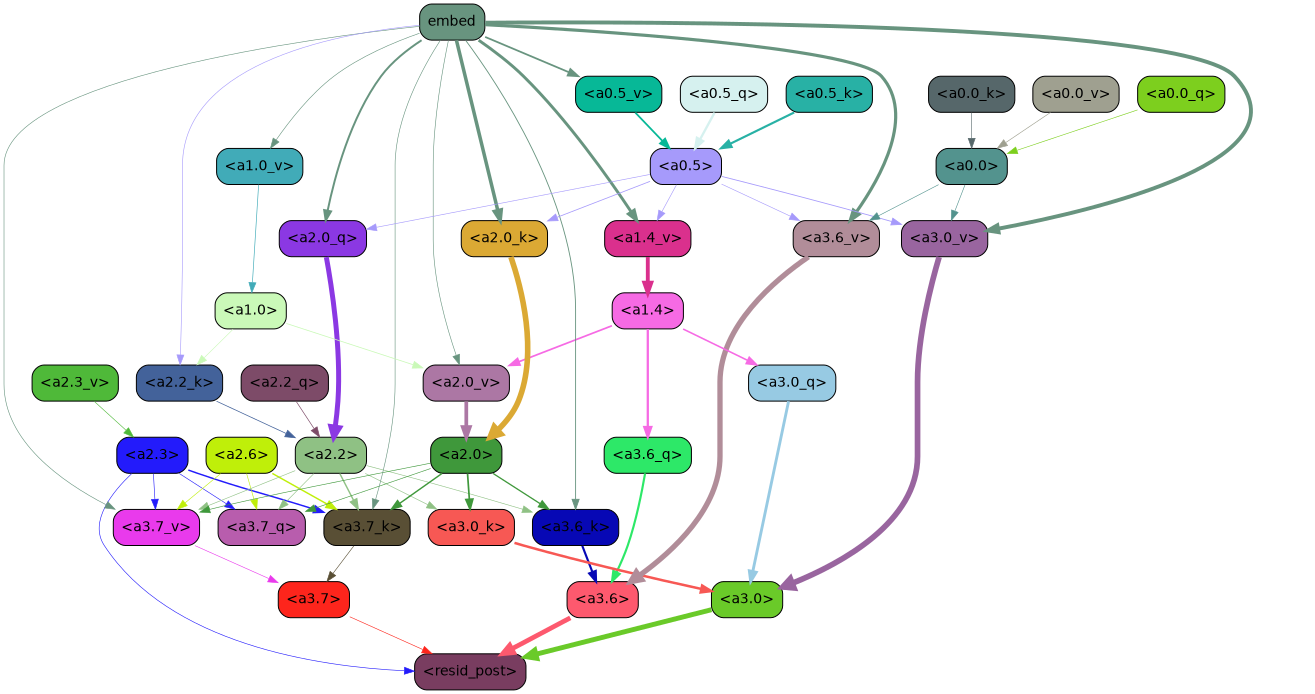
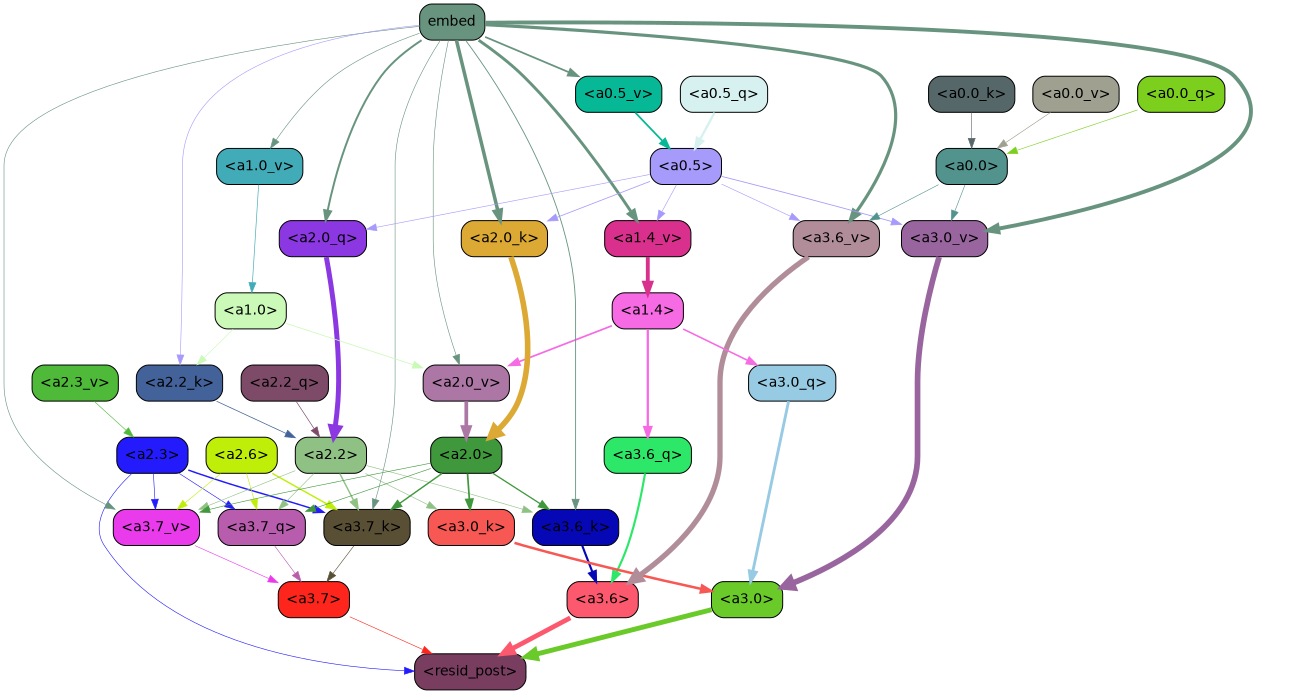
node "<a0.5_k>": removed
edge "<a3.7_q>" -> "<a3.7>": added
